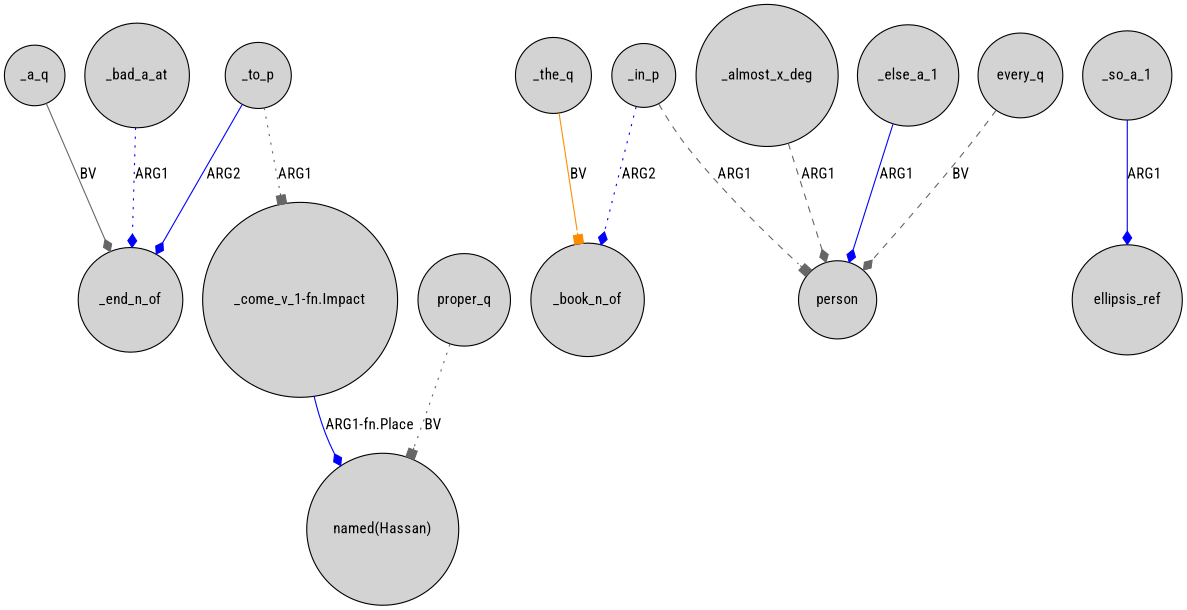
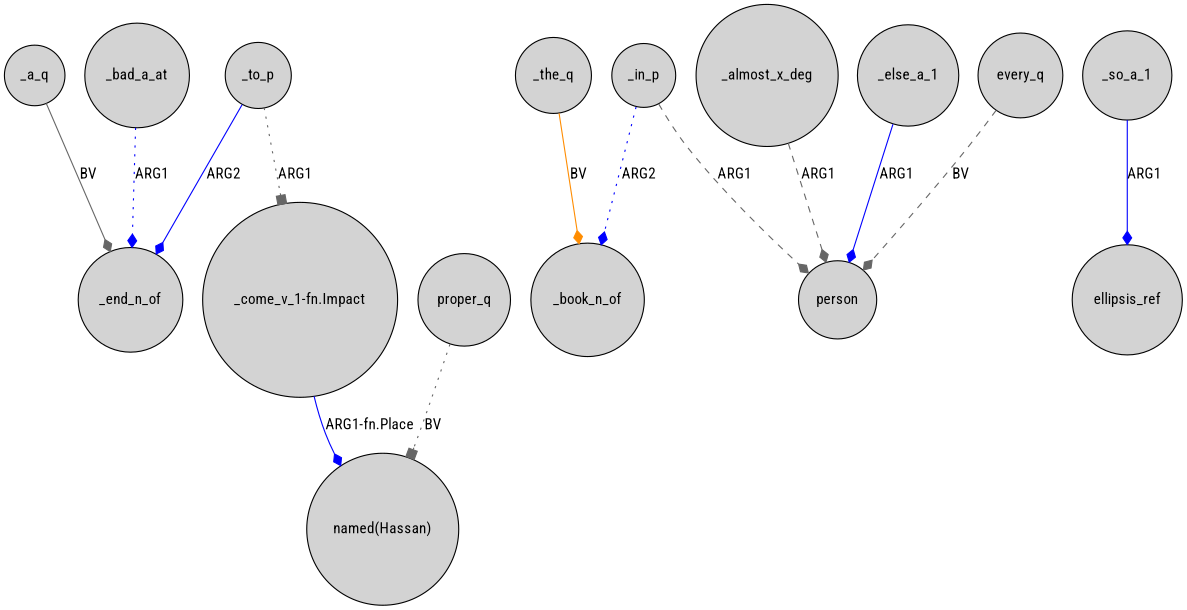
edge "_the_q" -> "_book_n_of": arrowhead box -> diamond
edge "_in_p" -> "person": arrowhead box -> diamond
